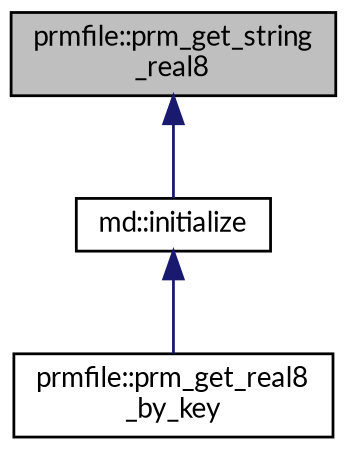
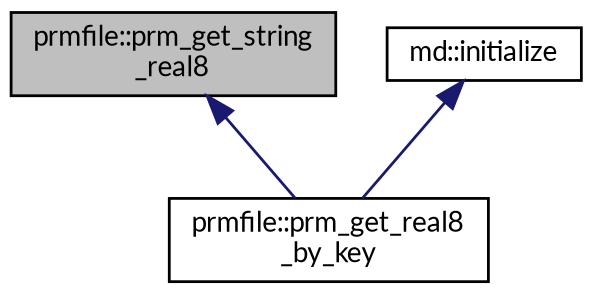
edge "md::initialize" -> "prmfile::prm_get_string _real8": now "prmfile::prm_get_real8 _by_key" -> "prmfile::prm_get_string _real8"
